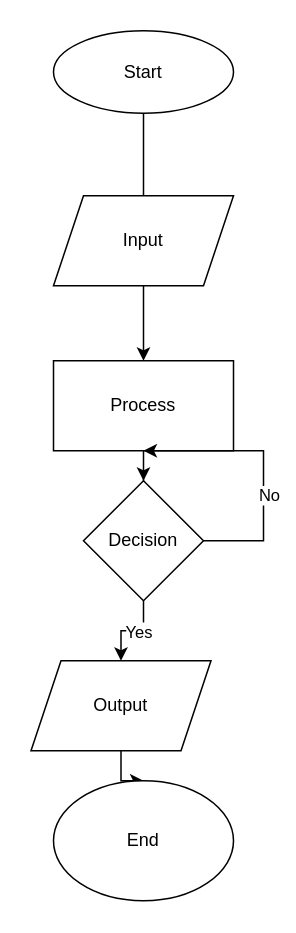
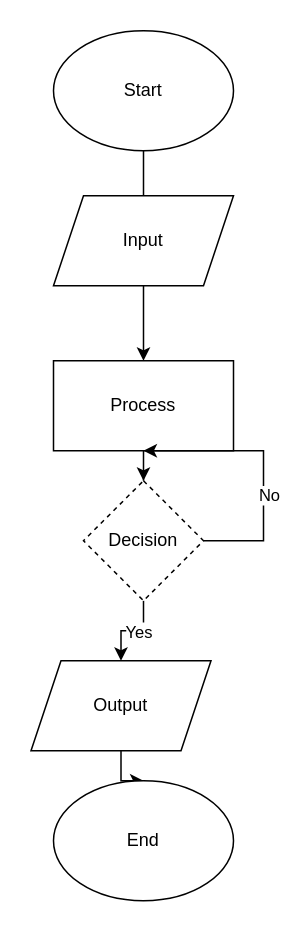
node "Start": size 180x83 -> 180x120
node "Decision": style solid -> dashed
